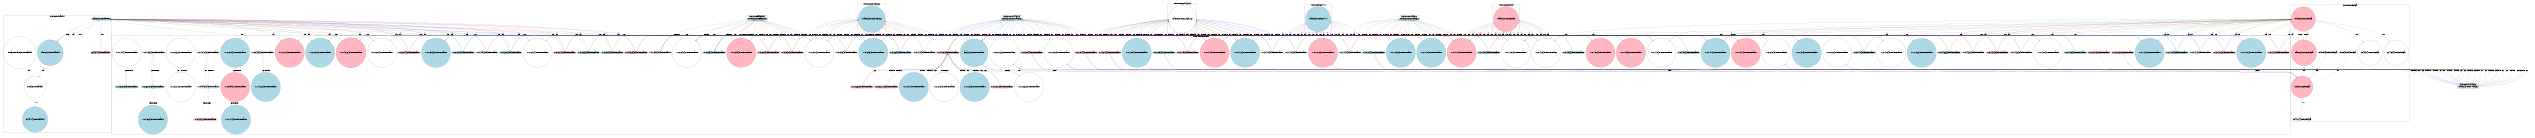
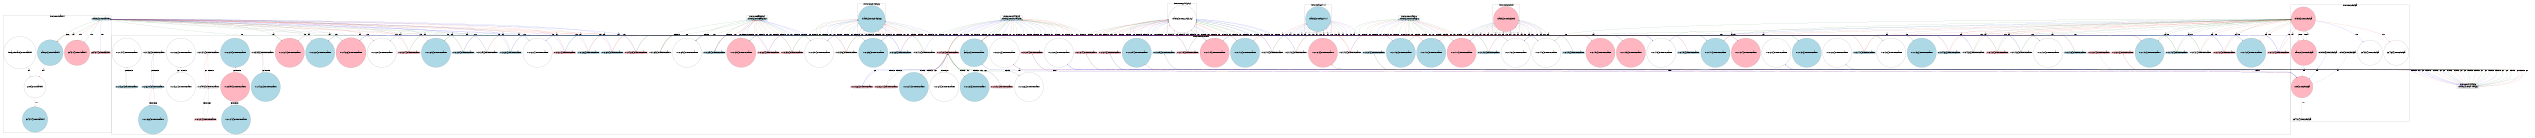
node "pipe:[445142]#ServerID_04eca90de97f": added
